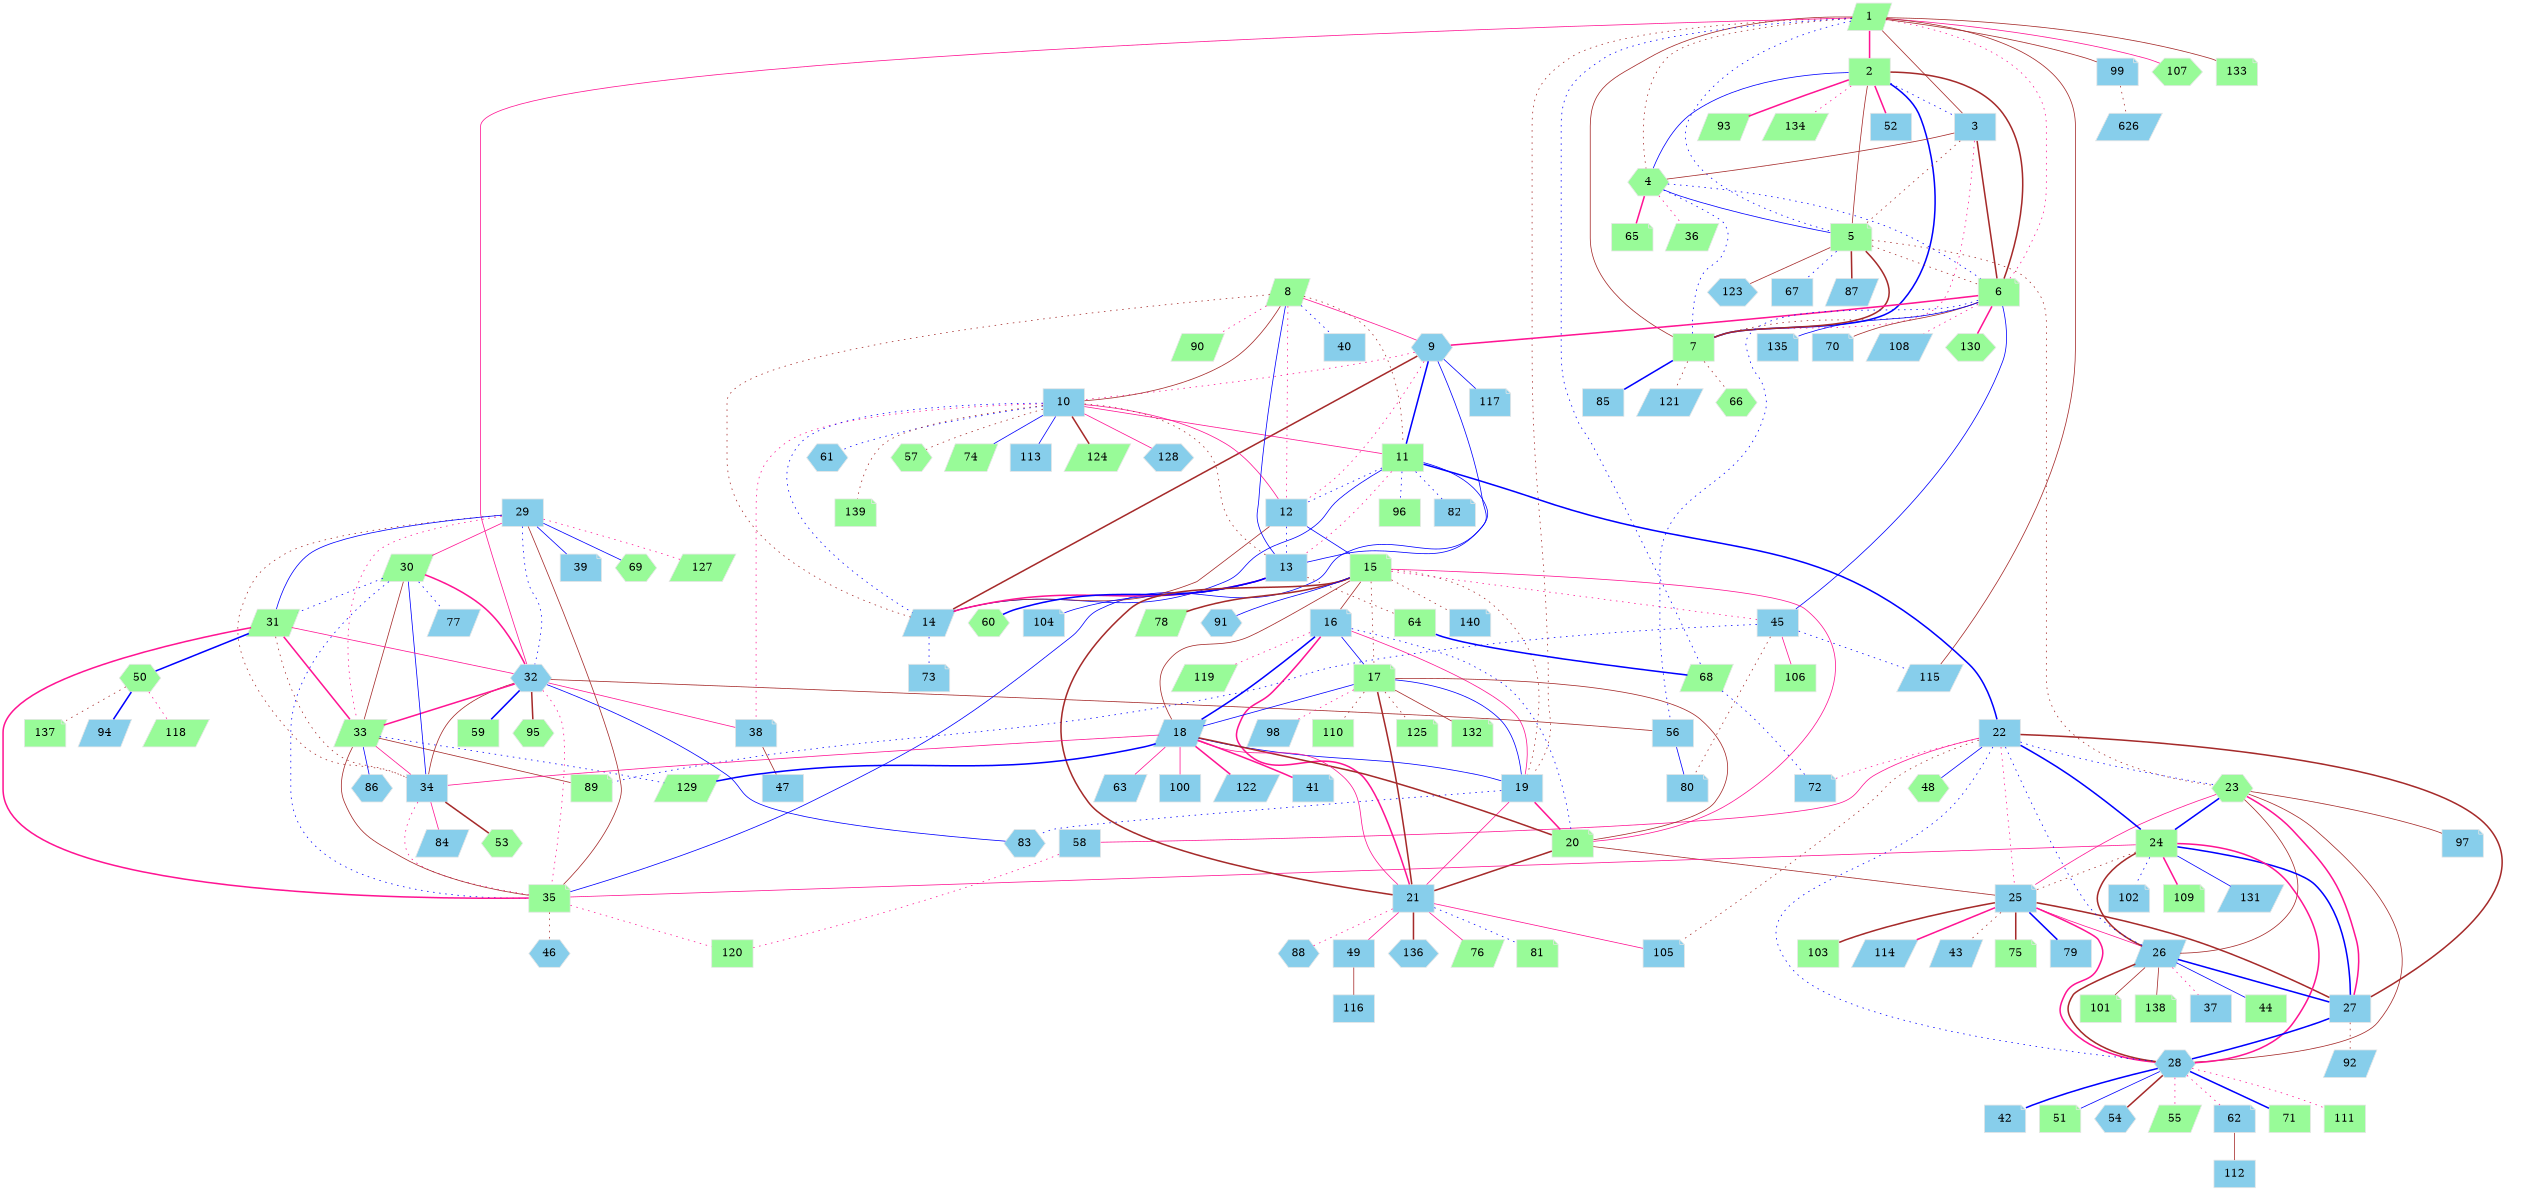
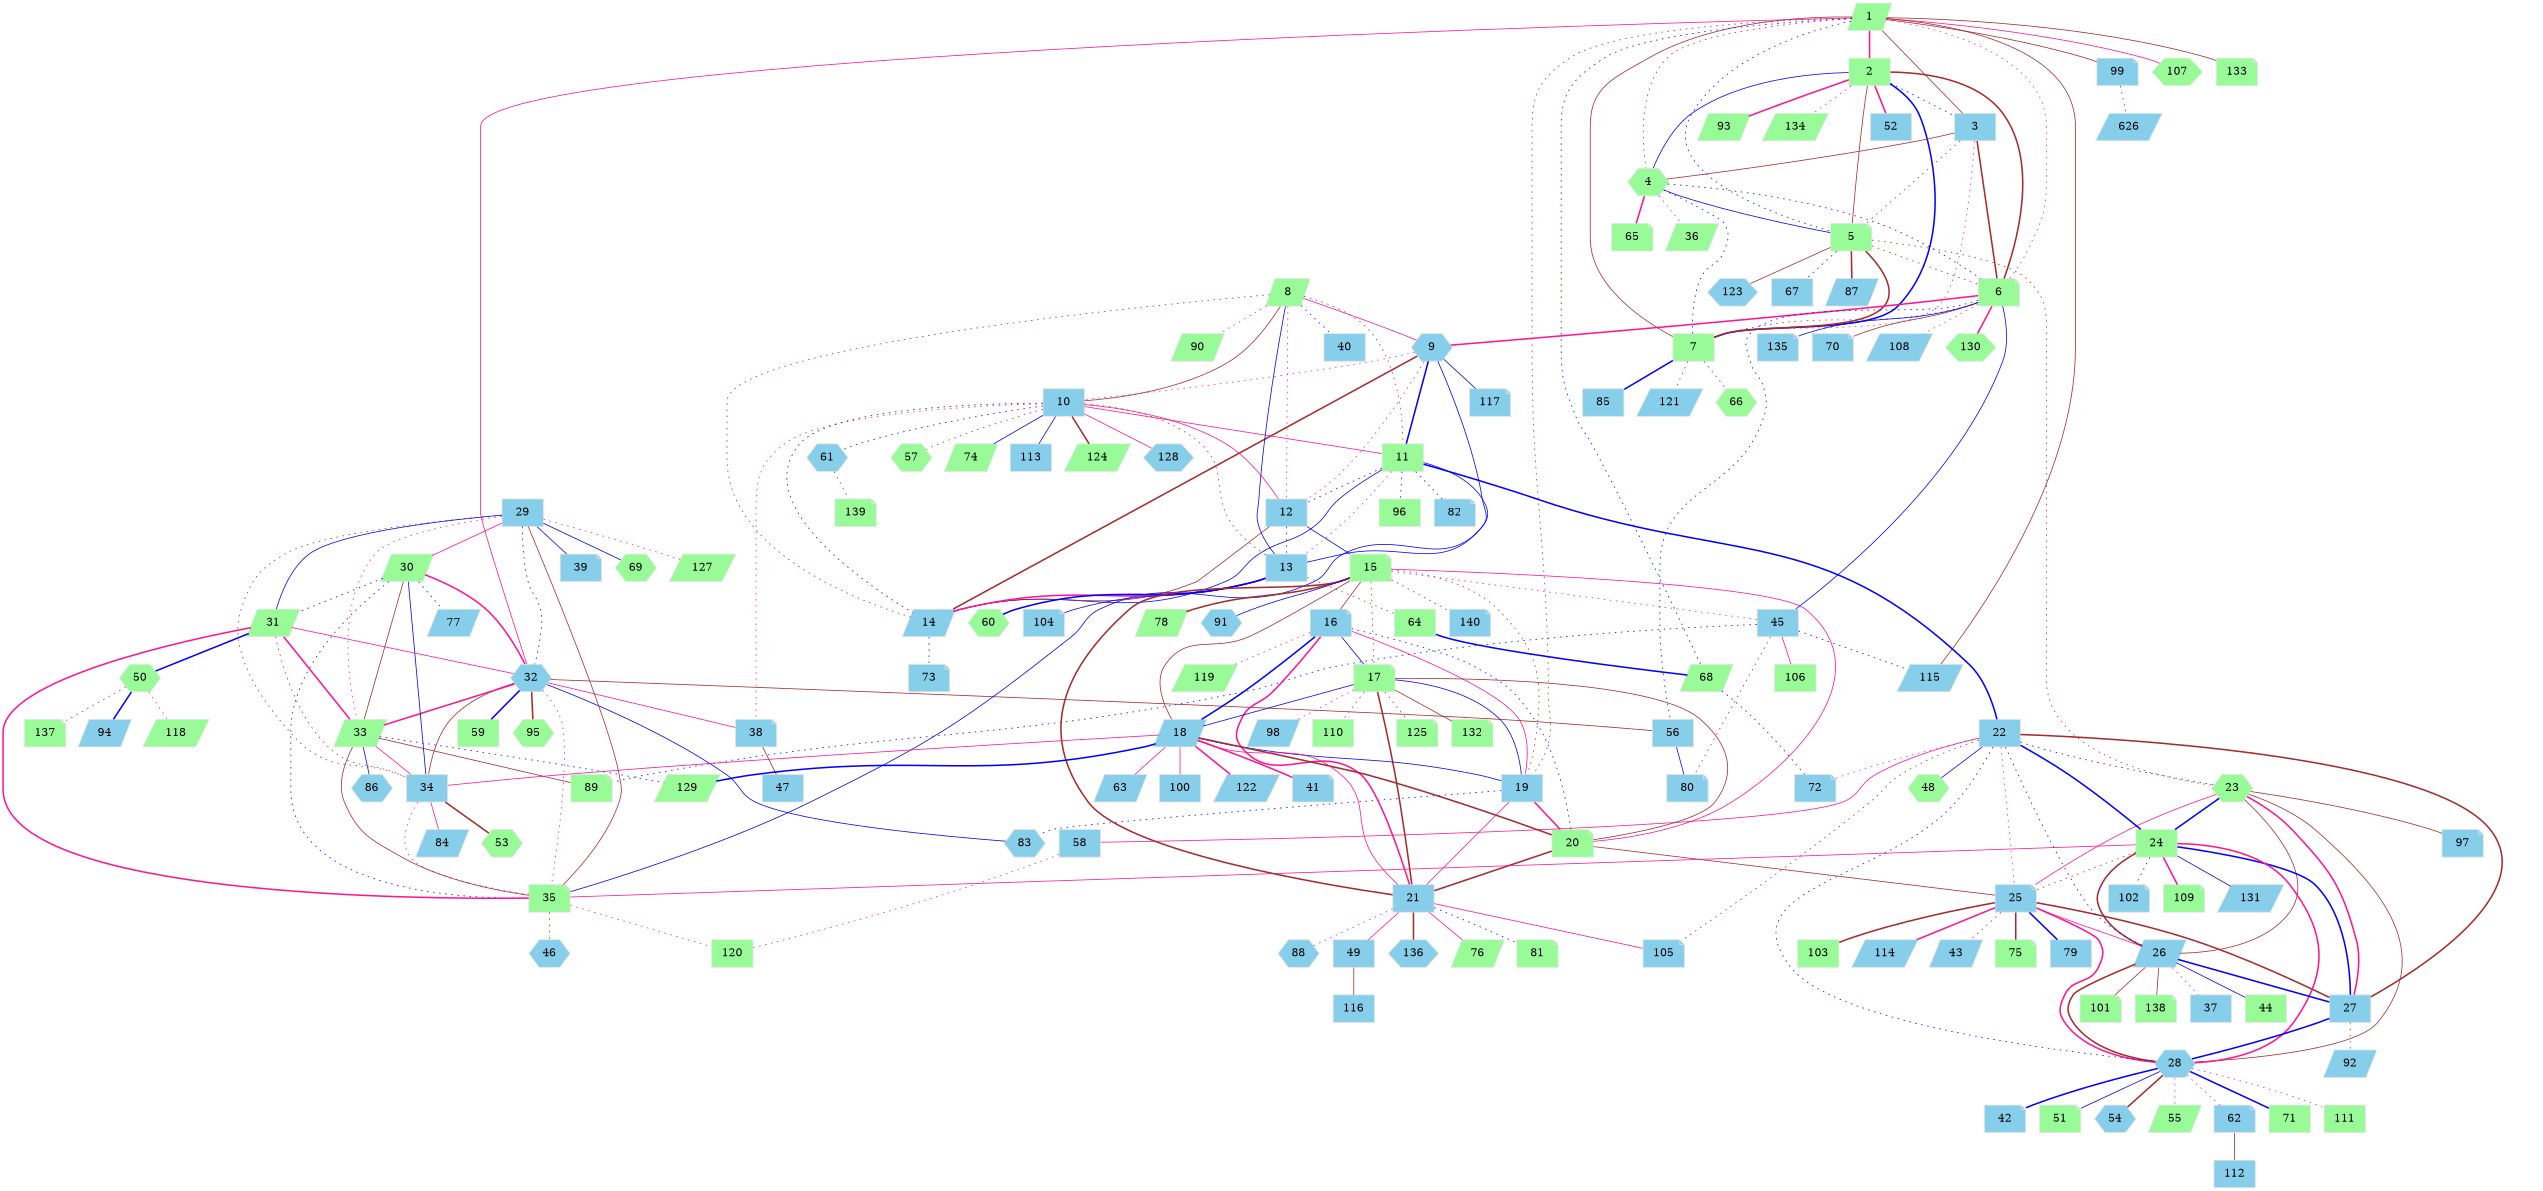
edge "10" -- "139": now "61" -- "139"
